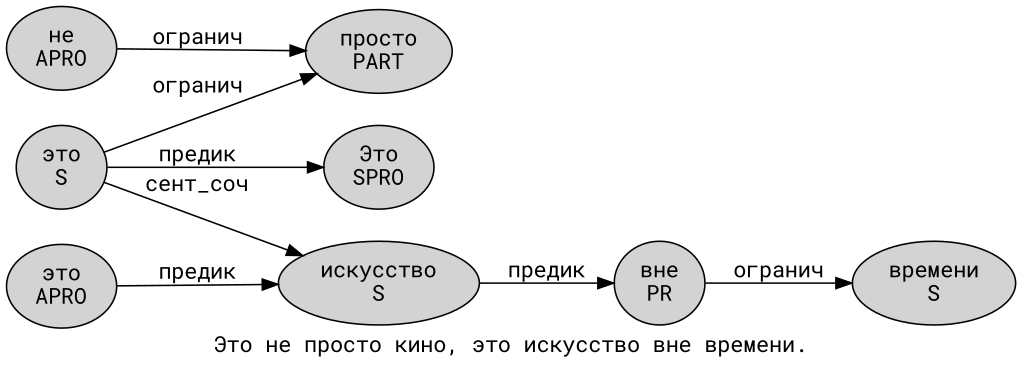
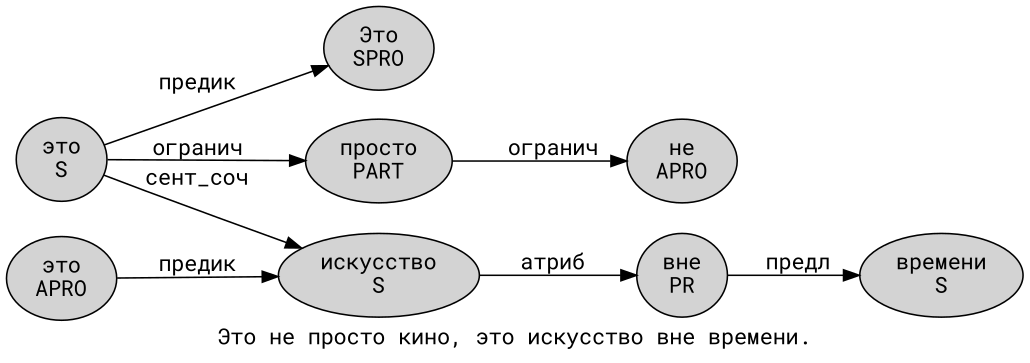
edge "не APRO" -> "просто PART": reversed
edge "искусство S" -> "вне PR": label "предик" -> "атриб"
edge "вне PR" -> "времени S": label "огранич" -> "предл"
